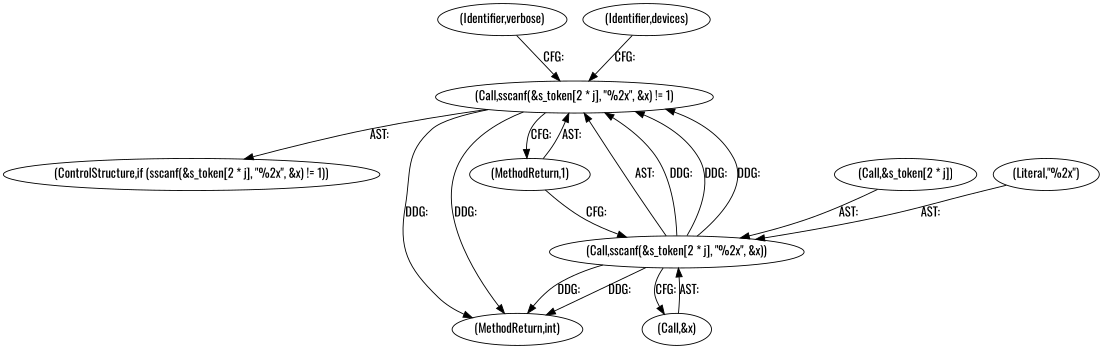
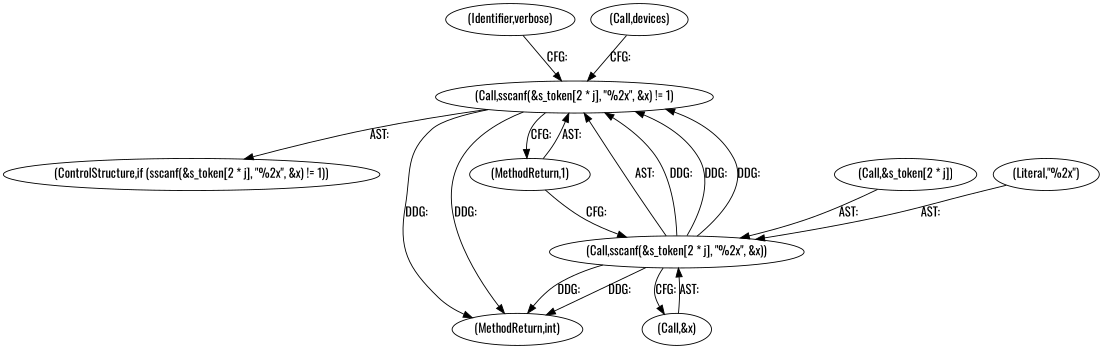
node "(Identifier,devices)": label "(Identifier,devices)" -> "(Call,devices)"
